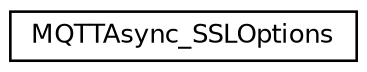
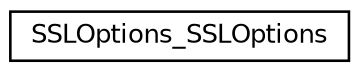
node "MQTTAsync_SSLOptions": label "MQTTAsync_SSLOptions" -> "SSLOptions_SSLOptions"
